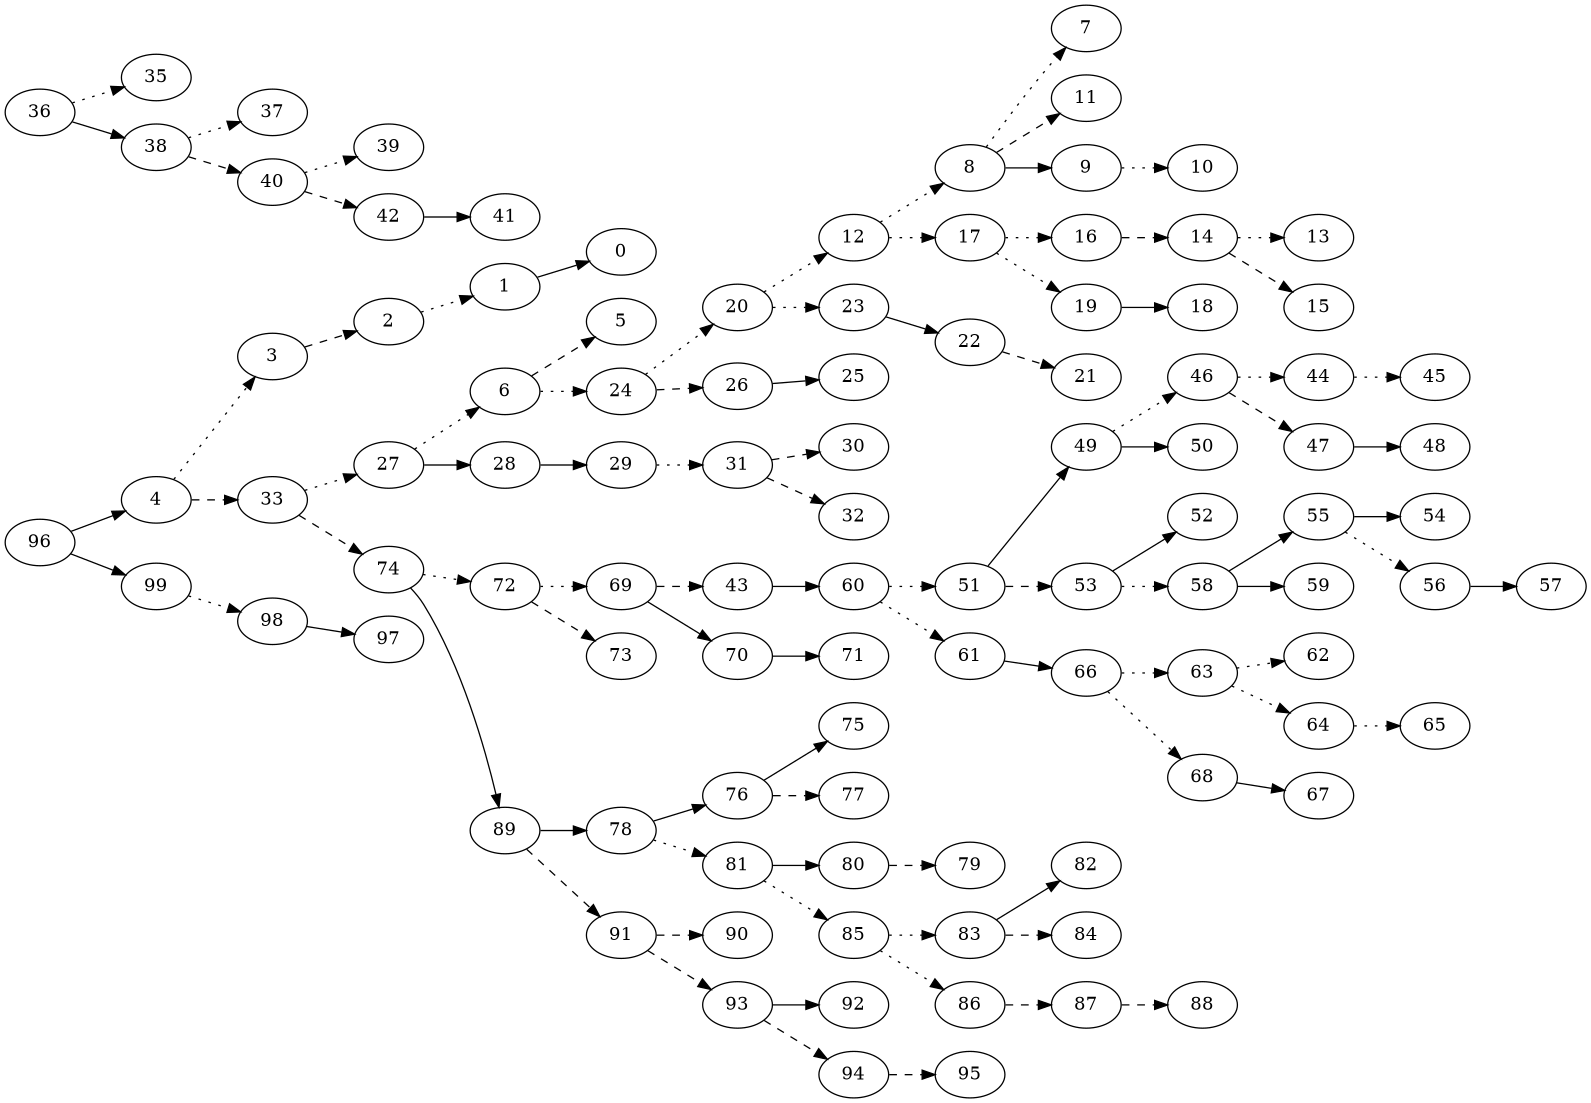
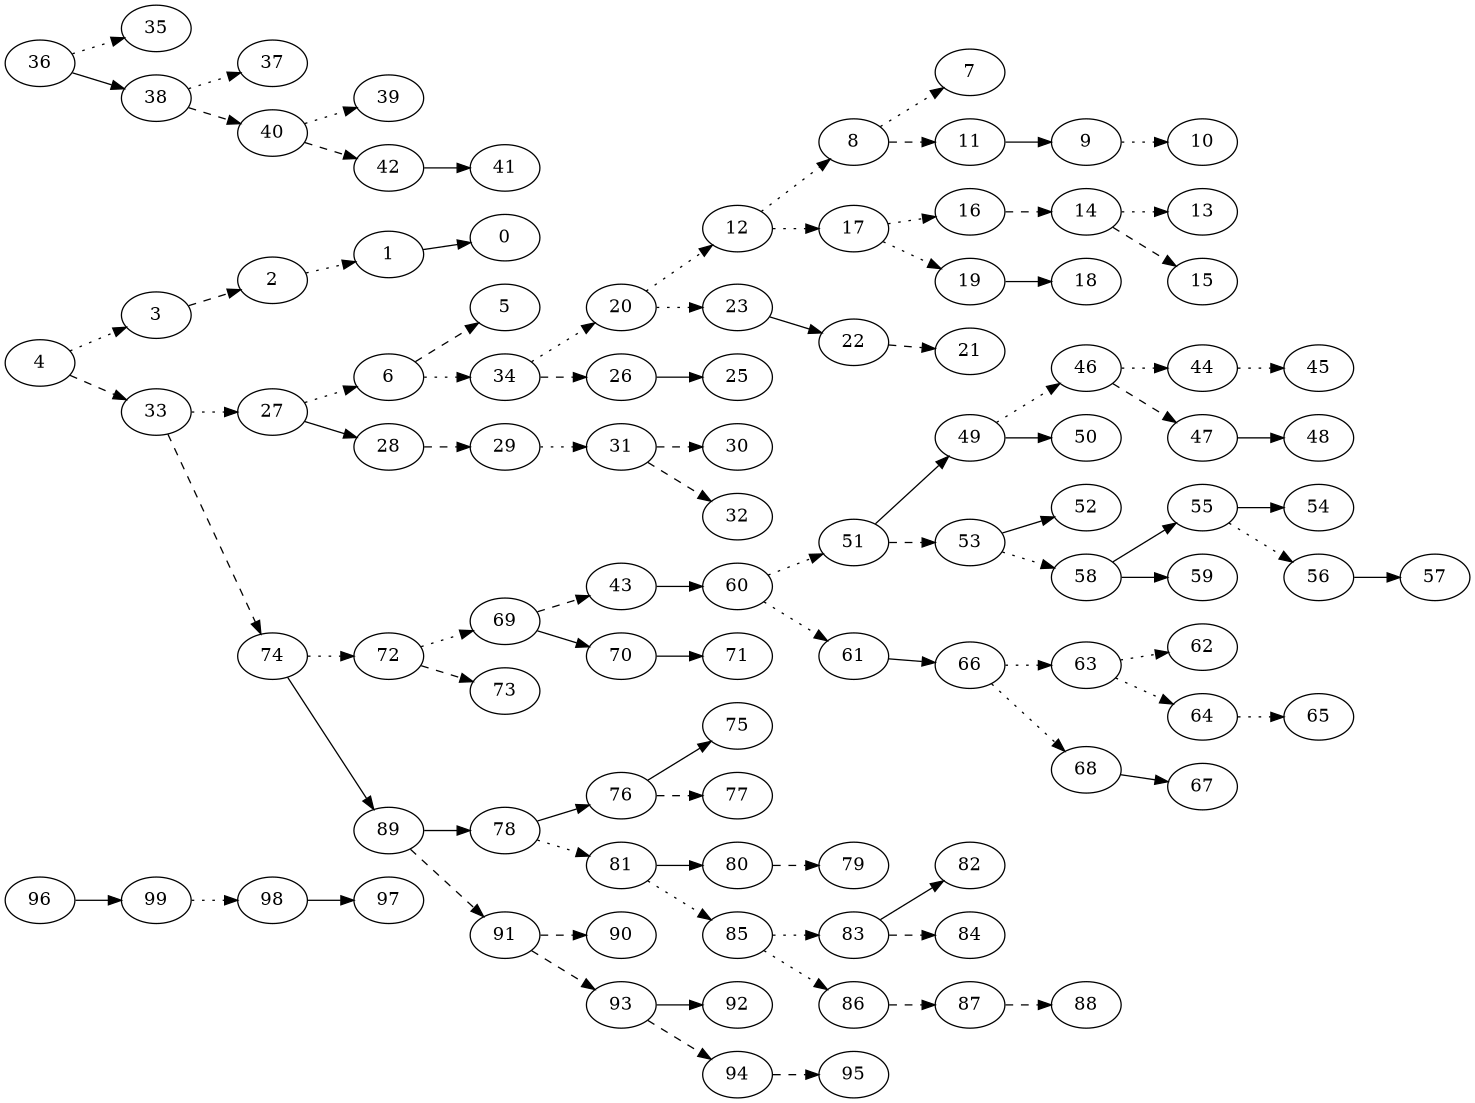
edge "8" -> "9": now "11" -> "9"
node "24": label "24" -> "34"
edge "28" -> "29": style solid -> dashed
edge "96" -> "4": removed
